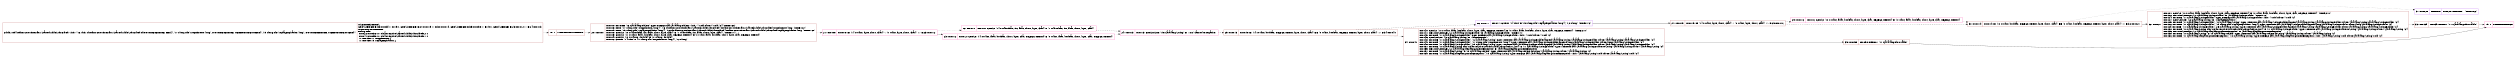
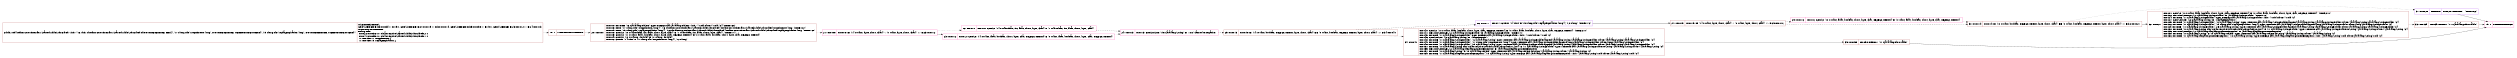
edge "31: 0x0020" -> "19: ?": added
